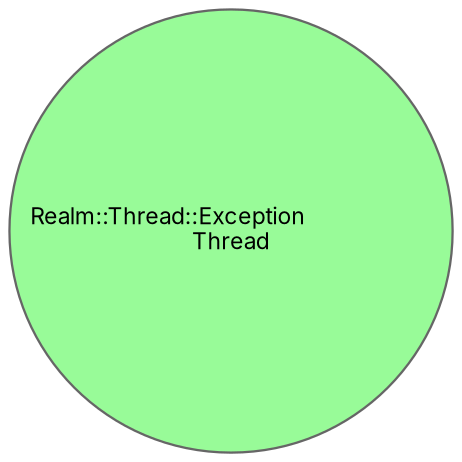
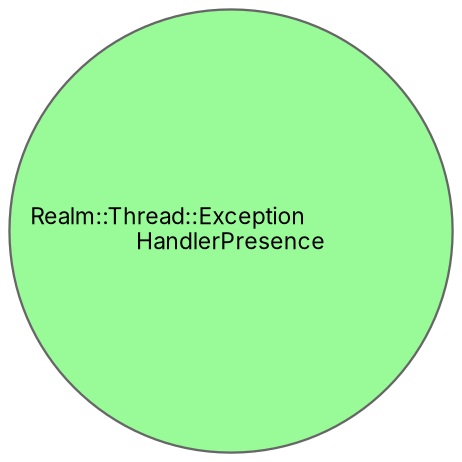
node "Realm::Thread::Exception Thread": label "Realm::Thread::Exception Thread" -> "Realm::Thread::Exception HandlerPresence"
